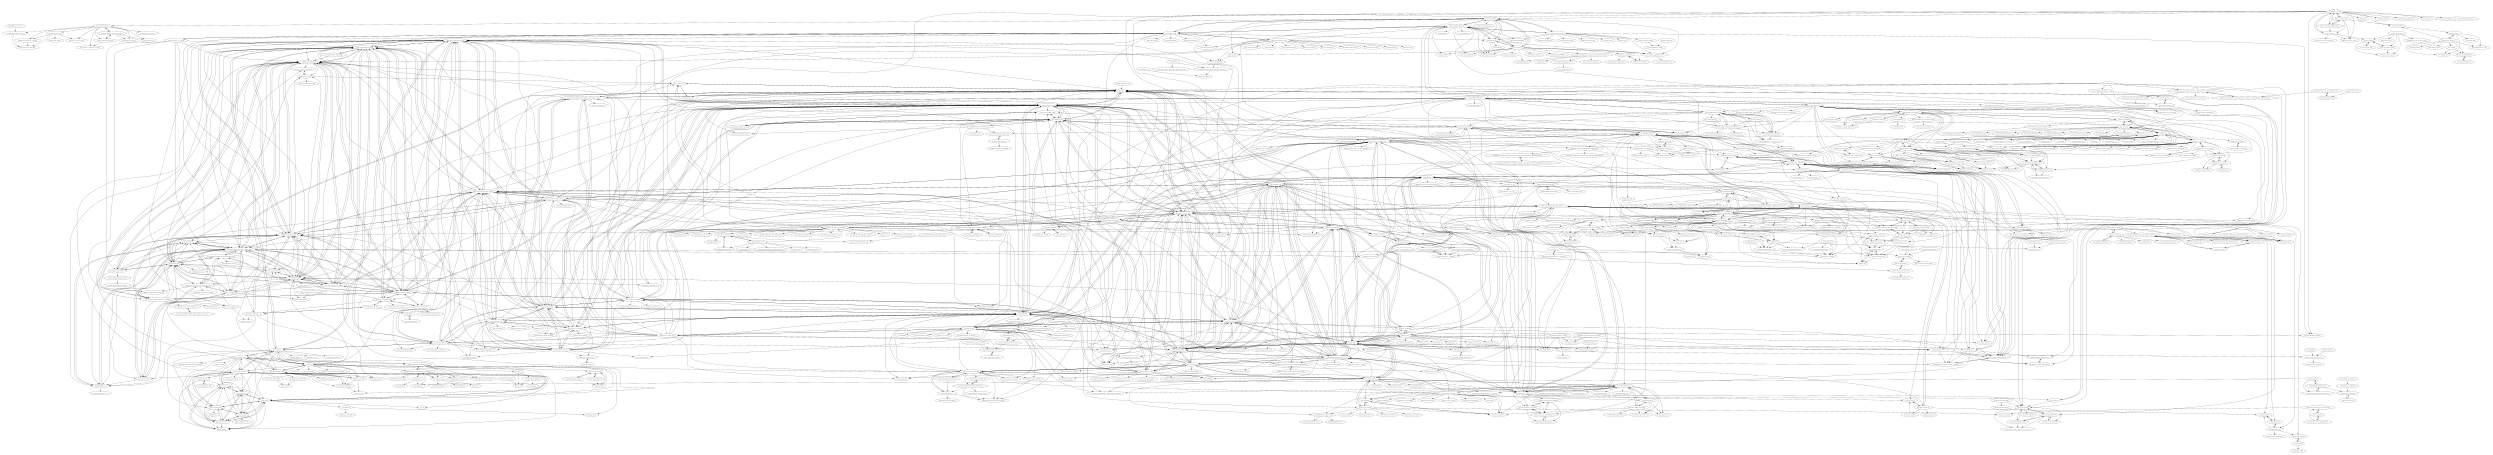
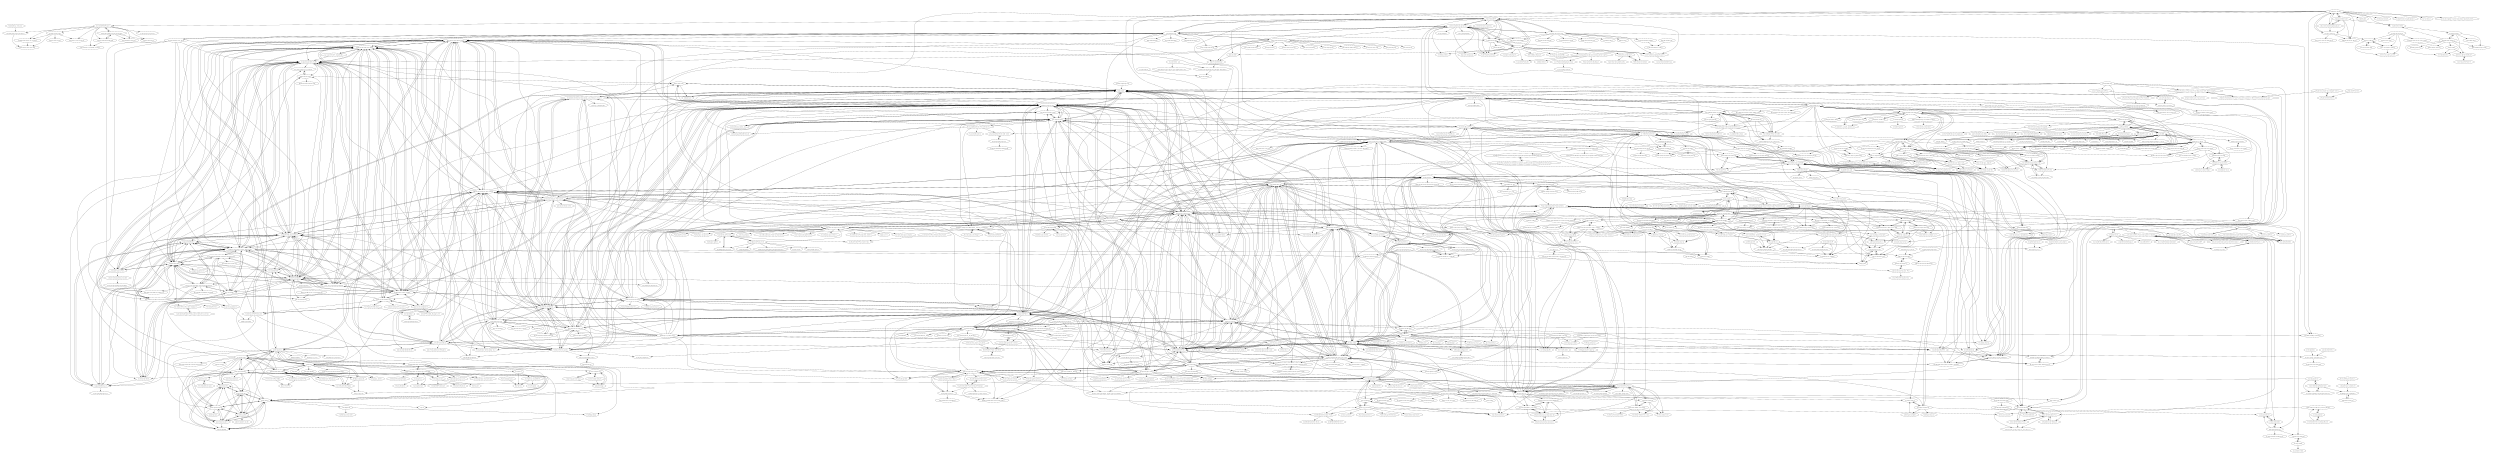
edge "Gameboypi/SPW" -> "0xen/PICO-GB-CART-OLD": now "bitbank2/SPI_LCD" -> "0xen/PICO-GB-CART-OLD"
